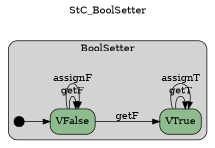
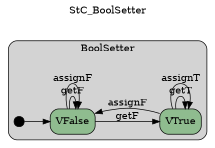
edge "VTrue" -> "VFalse": added, label "assignF"
